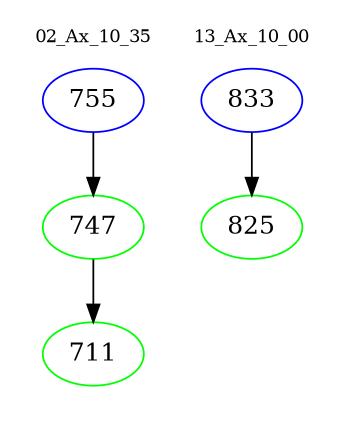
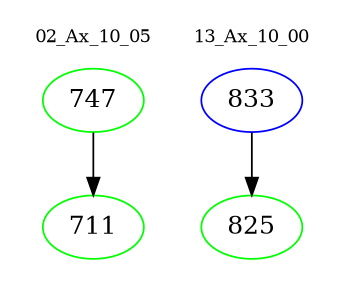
cluster "02_Ax_10_35": label "02_Ax_10_35" -> "02_Ax_10_05"
node "755": removed
